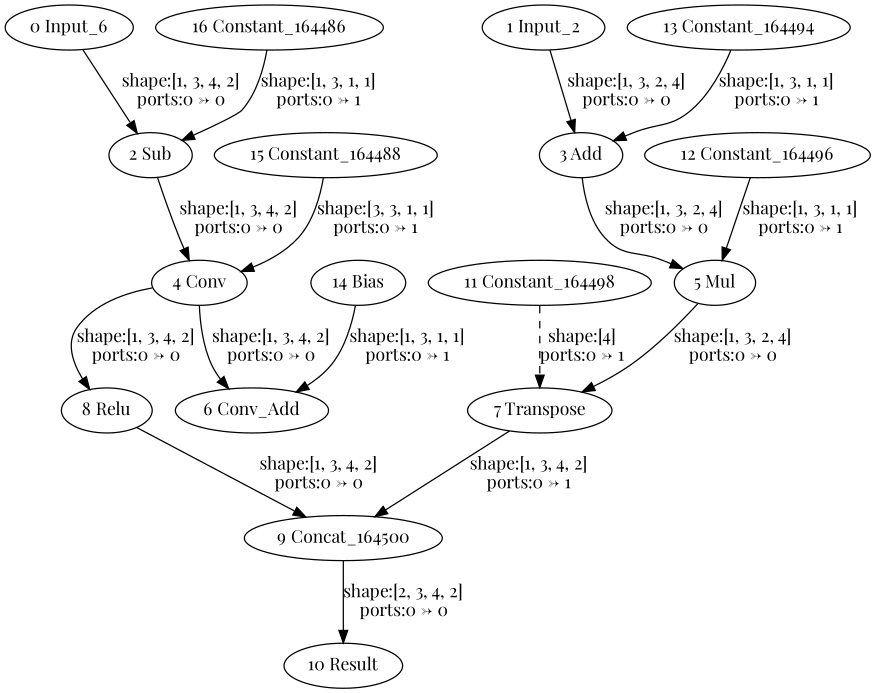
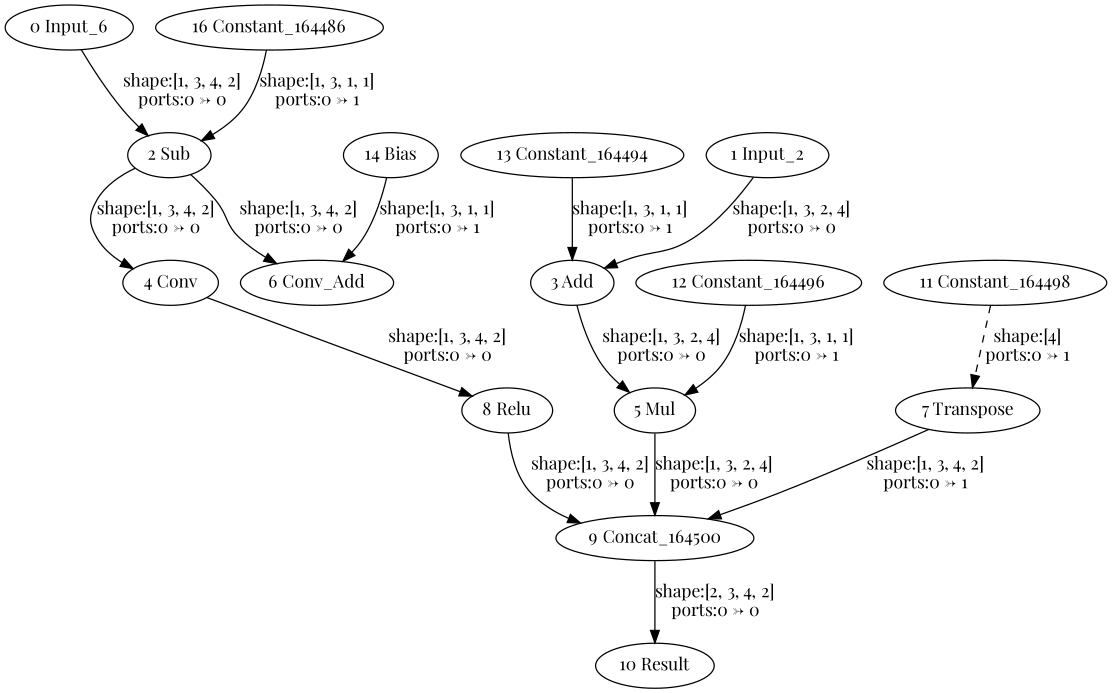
node "15 Constant_164488": removed
edge "4 Conv" -> "6 Conv_Add": now "2 Sub" -> "6 Conv_Add"
edge "5 Mul" -> "7 Transpose": now "5 Mul" -> "9 Concat_164500"
